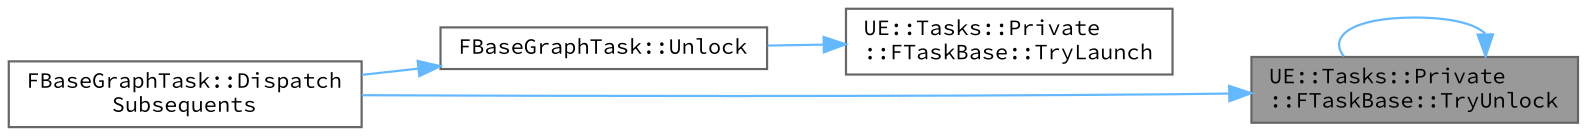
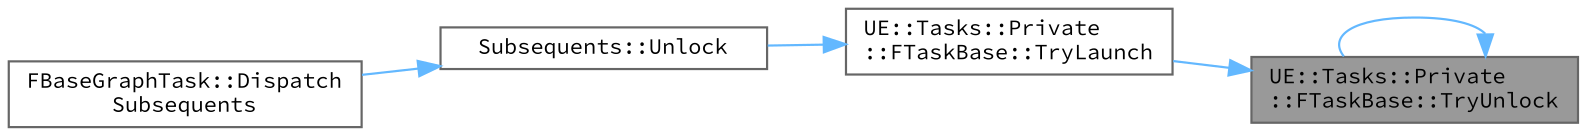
node "FBaseGraphTask::Unlock": label "FBaseGraphTask::Unlock" -> "Subsequents::Unlock"
edge "FBaseGraphTask::Dispatch Subsequents" -> "UE::Tasks::Private ::FTaskBase::TryUnlock": now "UE::Tasks::Private ::FTaskBase::TryLaunch" -> "UE::Tasks::Private ::FTaskBase::TryUnlock"
